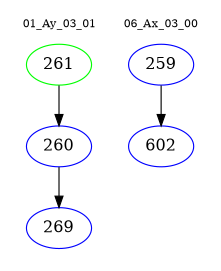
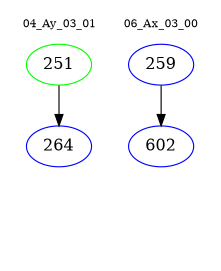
cluster "01_Ay_03_01": label "01_Ay_03_01" -> "04_Ay_03_01"
node "261": label "261" -> "251"
node "260": label "260" -> "264"
node "269": removed
